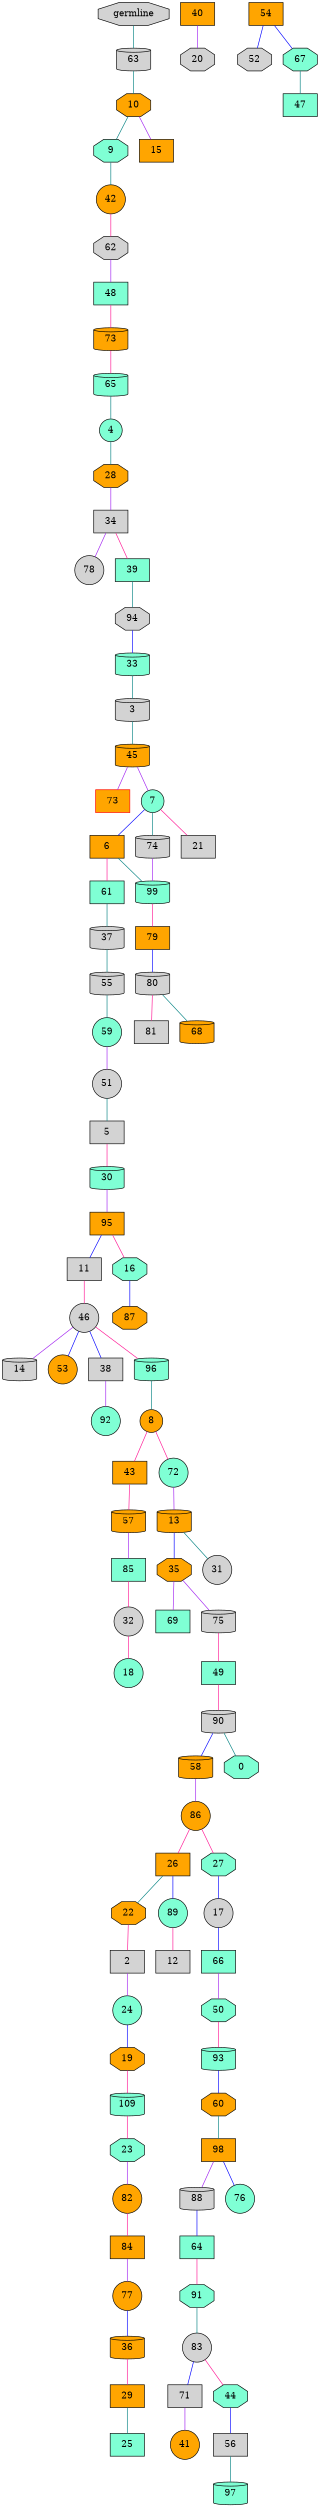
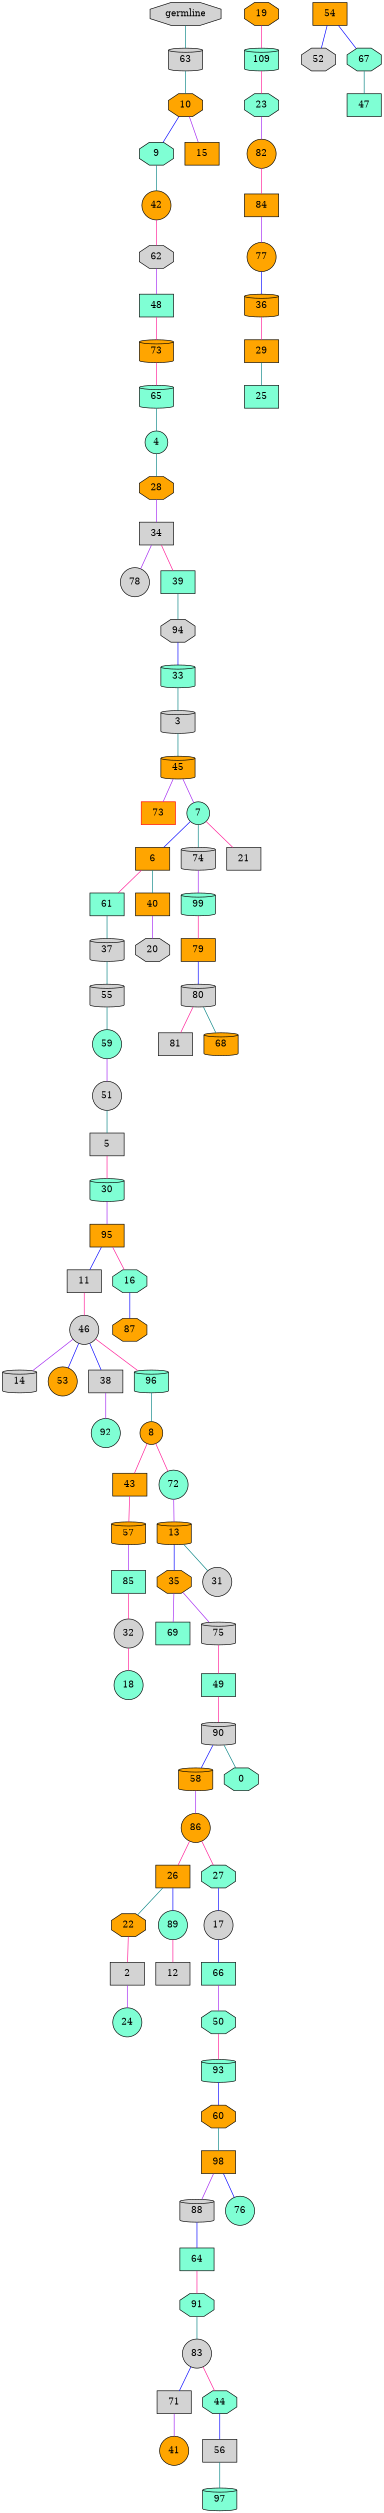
edge "10" -- "9": color teal -> blue
edge "6" -- "99": now "6" -- "40"
edge "24" -- "19": removed
